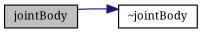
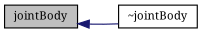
edge "jointBody" -> "~jointBody": reversed
